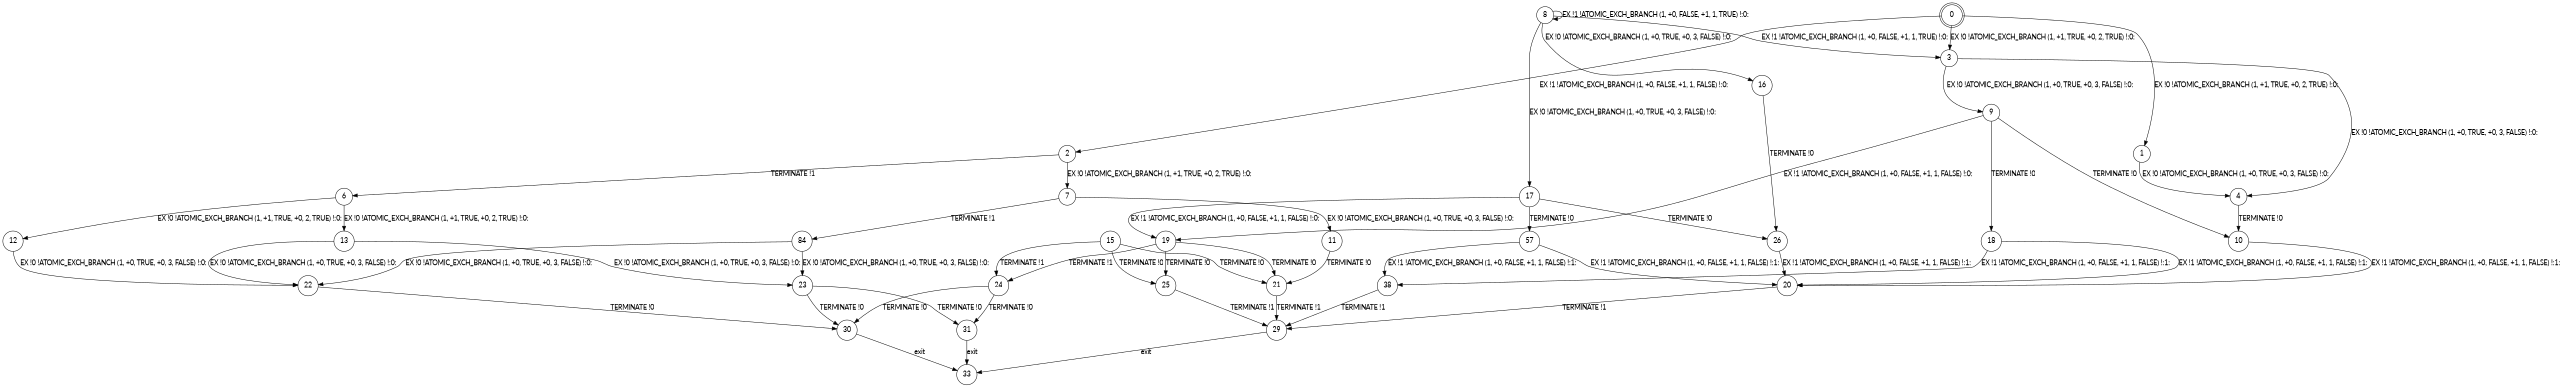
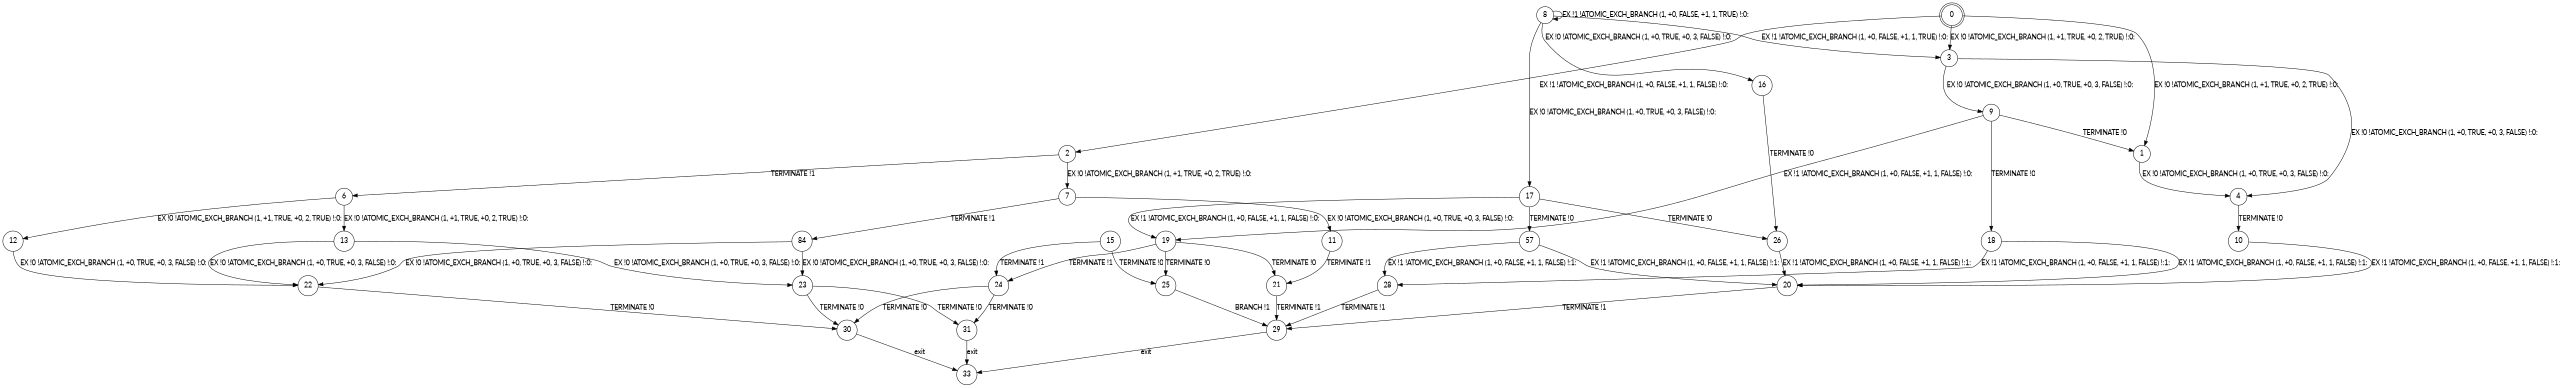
edge "9" -> "10": now "9" -> "1"
edge "15" -> "21": removed, label "TERMINATE !0"
edge "11" -> "21": label "TERMINATE !0" -> "TERMINATE !1"
node "38": label "38" -> "28"
edge "25" -> "29": label "TERMINATE !1" -> "BRANCH !1"
